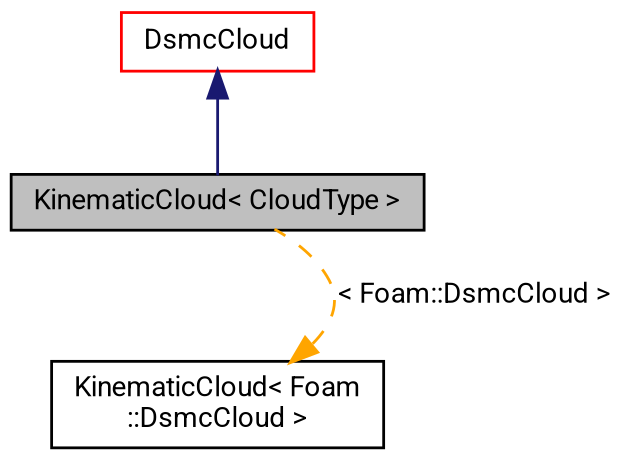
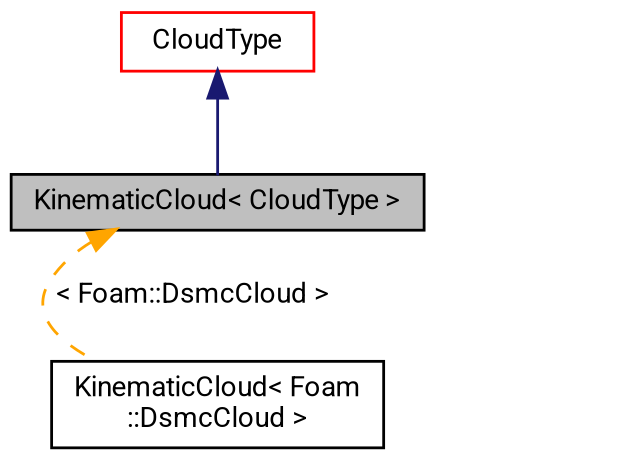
node "DsmcCloud": label "DsmcCloud" -> "CloudType"
edge "KinematicCloud< CloudType >" -> "KinematicCloud< Foam ::DsmcCloud >": reversed
